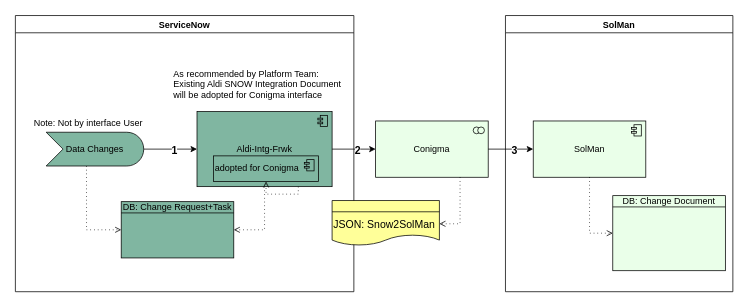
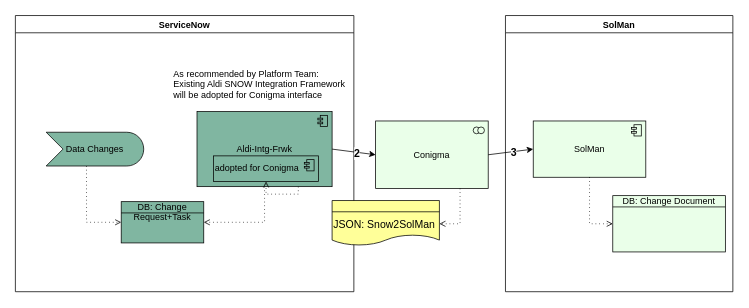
node "As recommended by Platform Team: Existing Aldi SNOW Integration Document will be adopted for Conigma interface": label "As recommended by Platform Team: Existing Aldi SNOW Integration Document will be adopted for Conigma interface" -> "As recommended by Platform Team: Existing Aldi SNOW Integration Framework will be adopted for Conigma interface"
node "Note: Not by interface User": removed
edge "Data Changes" -> "Aldi-Intg-Frwk": removed, label "1"
node "Conigma": size 113x56 -> 113x68
node "DB: Change Request+Task": size 113x56 -> 83x41
node "DB: Change Document": size 113x75 -> 113x56
